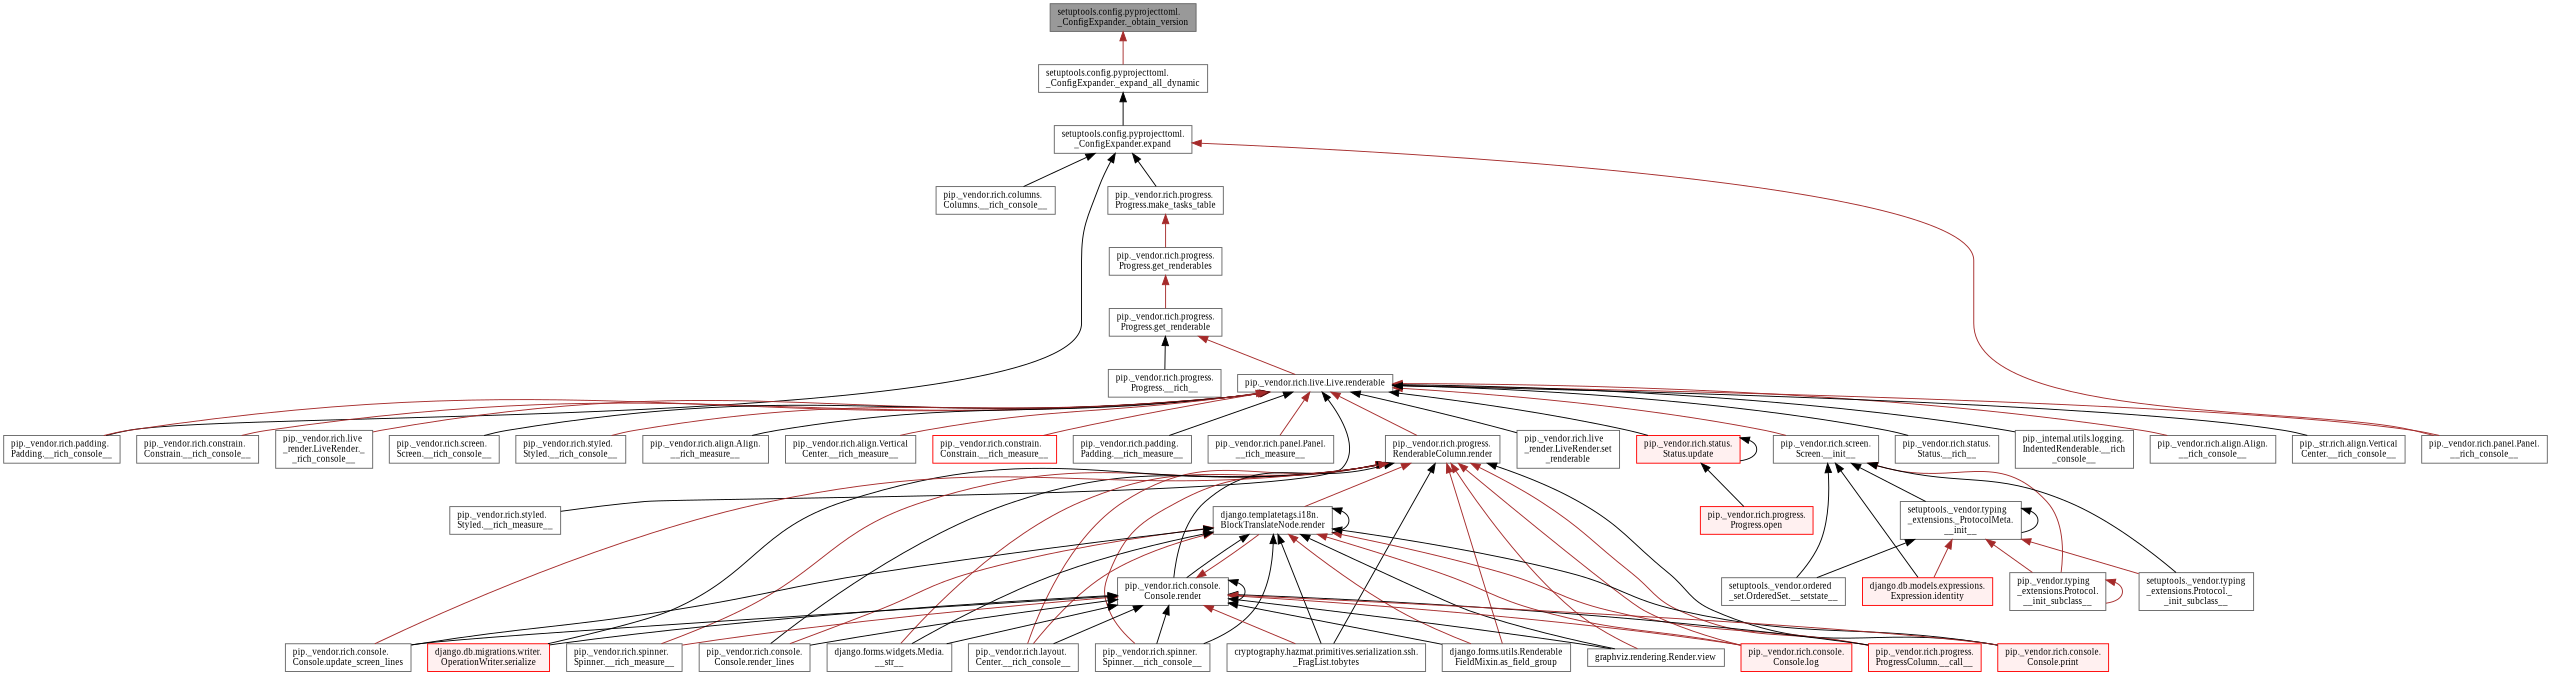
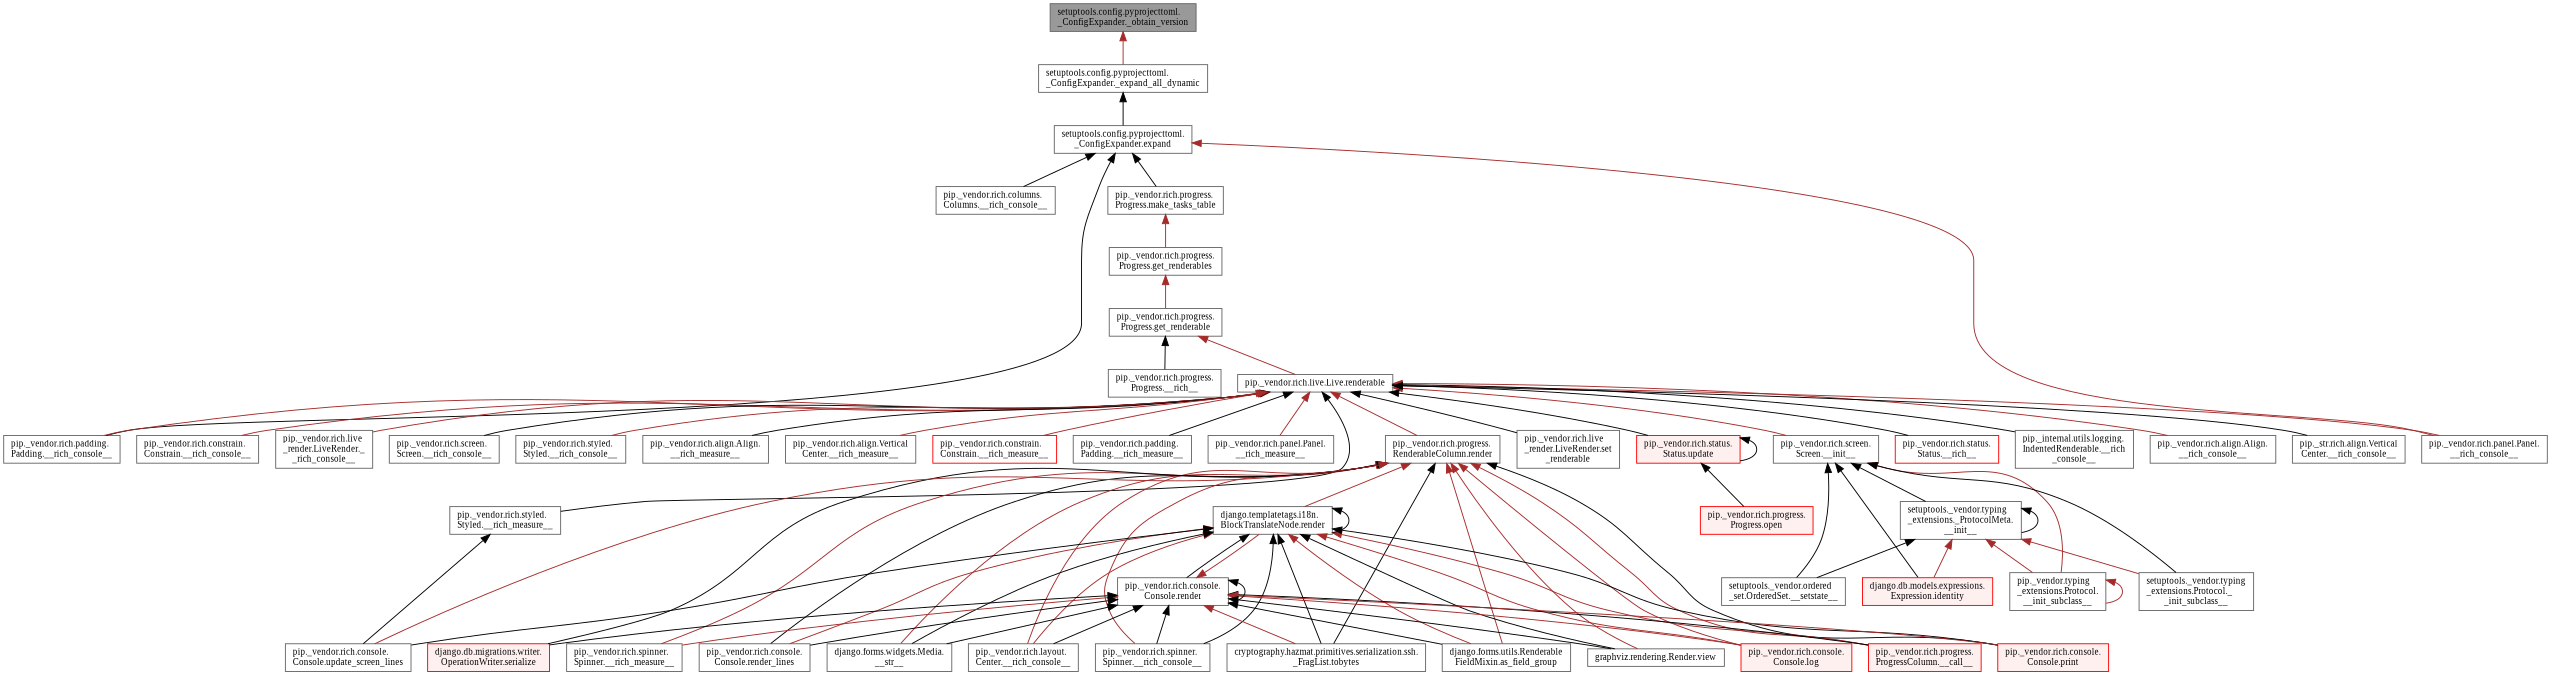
node "pip._vendor.rich.status. Status.__rich__": color grey40 -> red
edge "pip._vendor.rich.console. Console.render" -> "pip._vendor.rich.progress. RenderableColumn.render": removed
edge "pip._vendor.rich.console. Console.update_screen_lines" -> "pip._vendor.rich.console. Console.render": now "pip._vendor.rich.console. Console.update_screen_lines" -> "pip._vendor.rich.styled. Styled.__rich_measure__"
